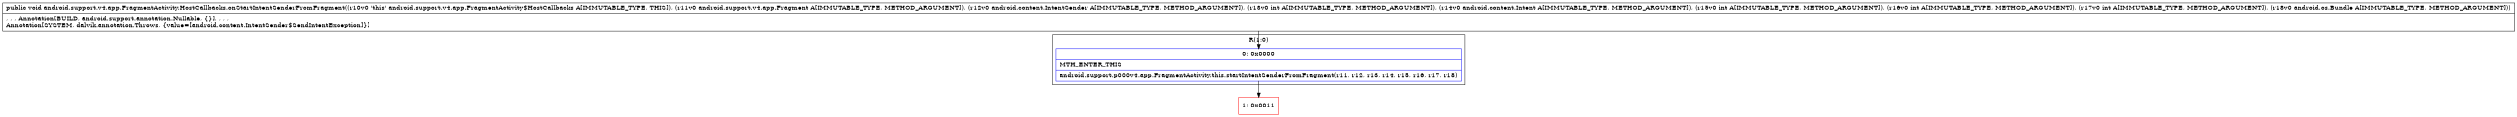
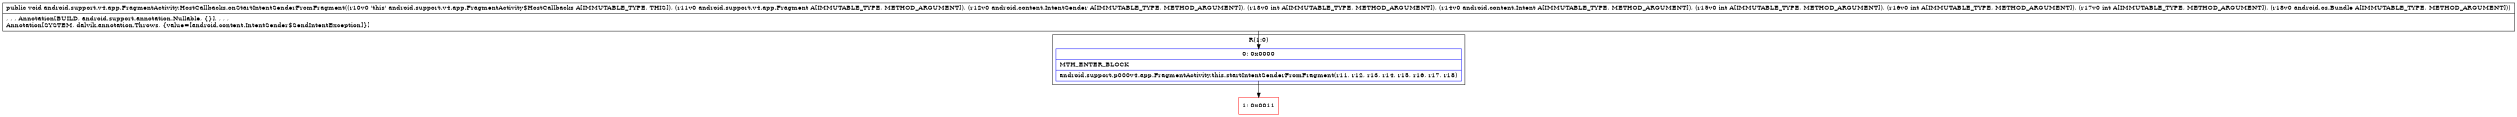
node "0: 0x0000": text "MTH_ENTER_THIS" -> "MTH_ENTER_BLOCK"
